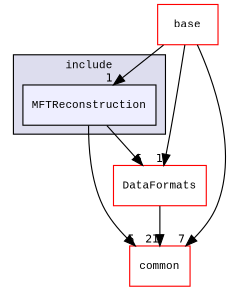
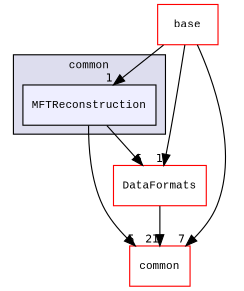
cluster "include": label "include" -> "common"
